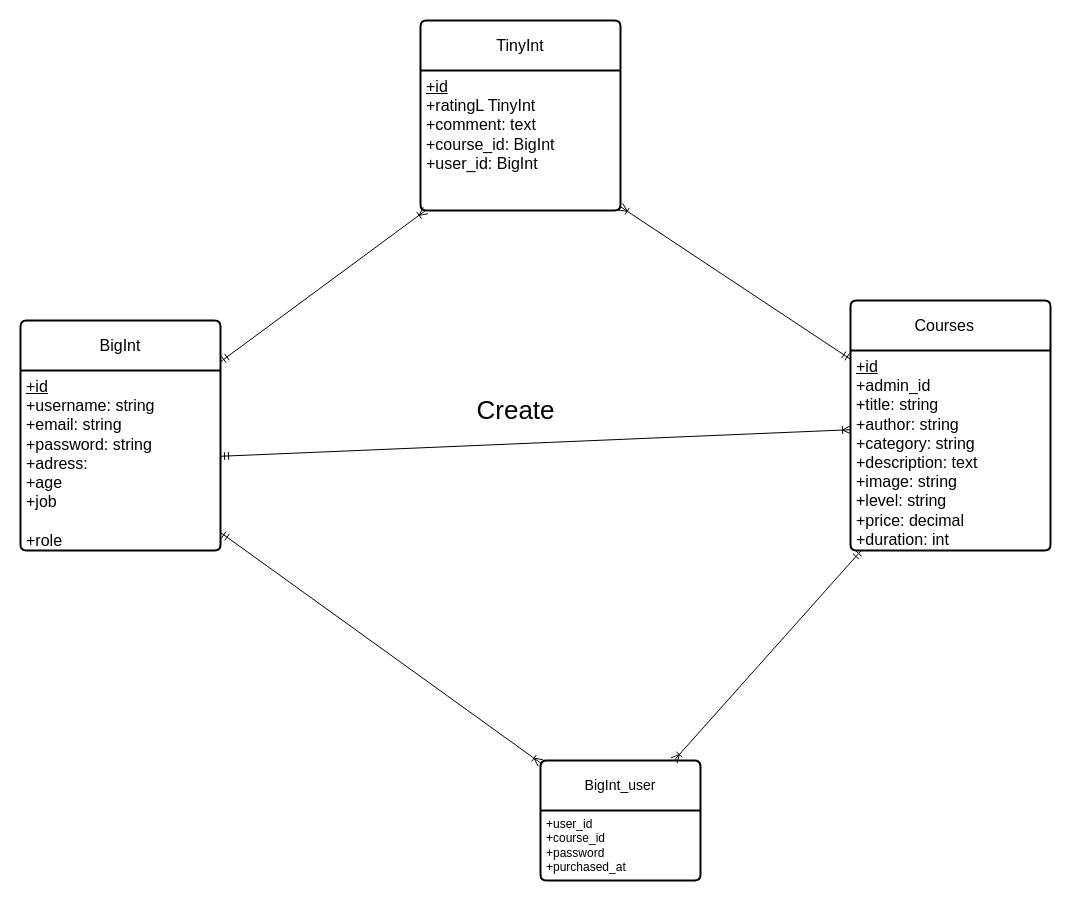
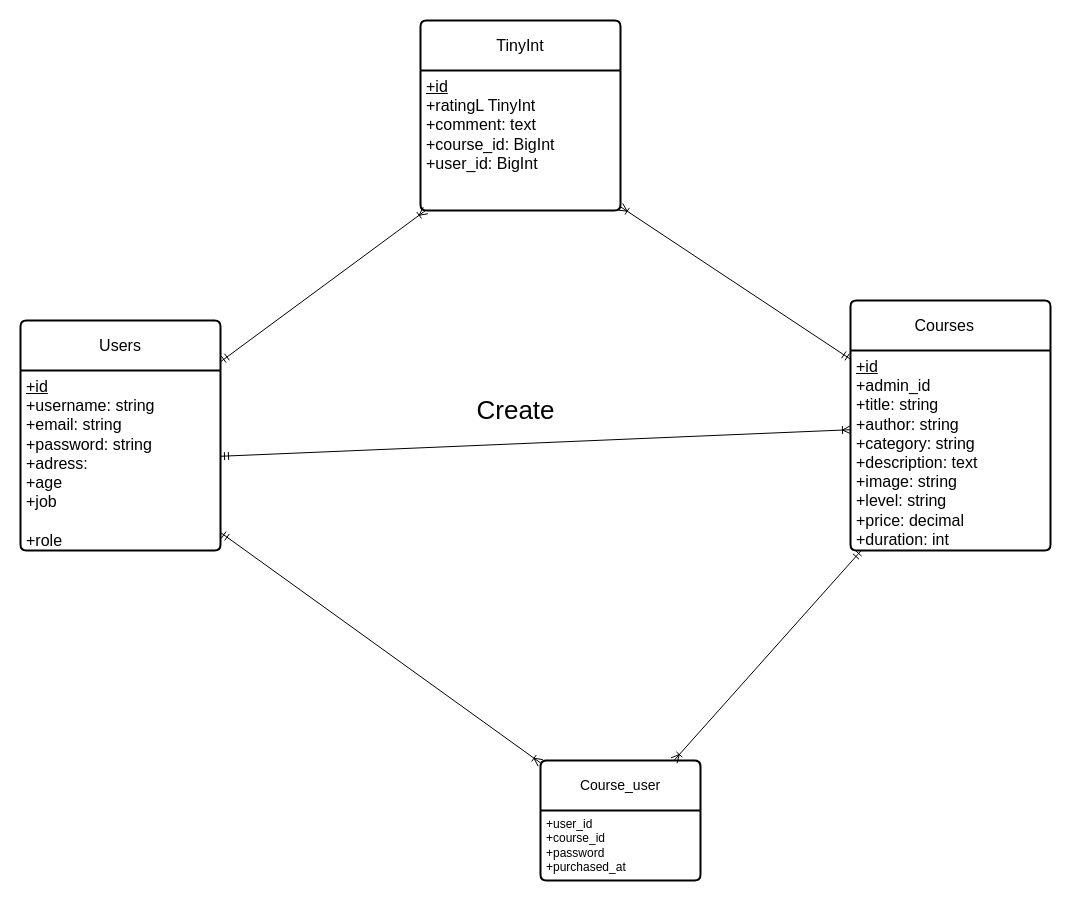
node "BigInt": label "BigInt" -> "Users"
node "BigInt_user": label "BigInt_user" -> "Course_user"
